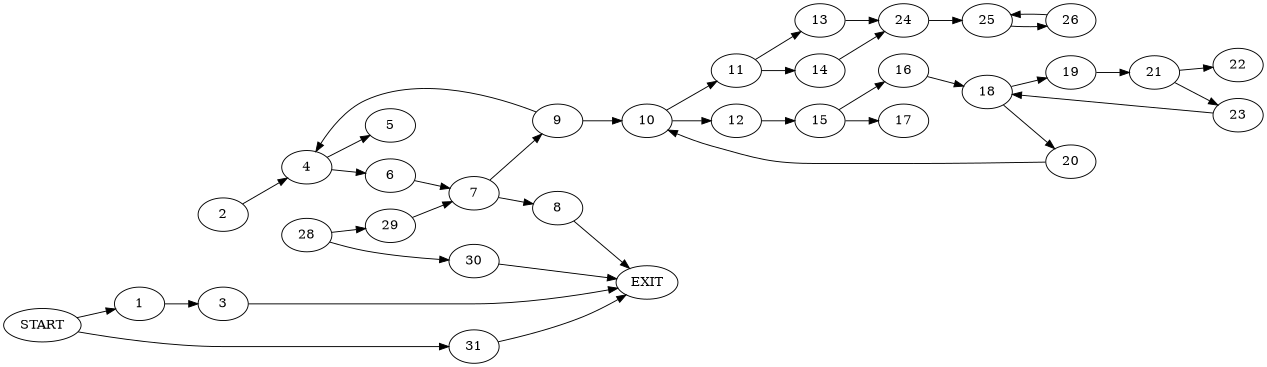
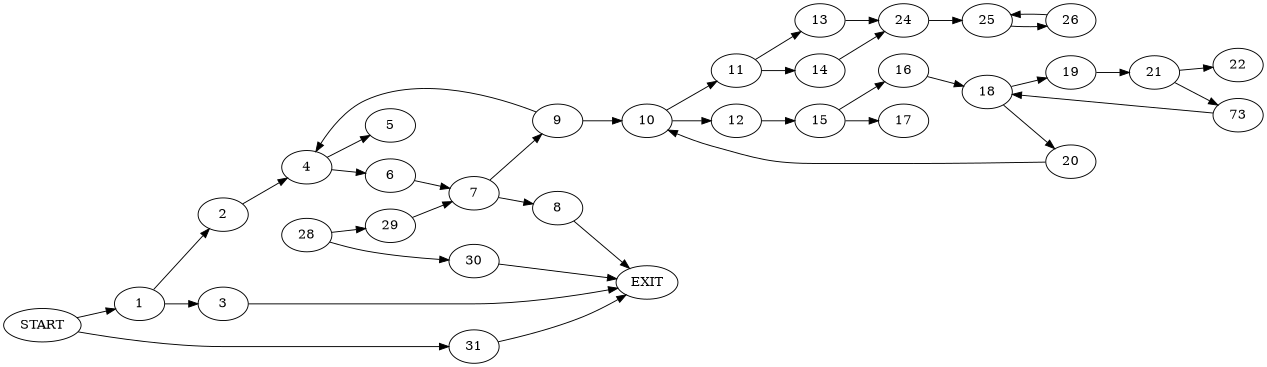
node "23": label "23" -> "73"
edge "1" -> "2": added
